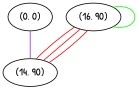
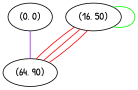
node "(16, 90)": label "(16, 90)" -> "(16, 50)"
node "(14, 90)": label "(14, 90)" -> "(64, 90)"
